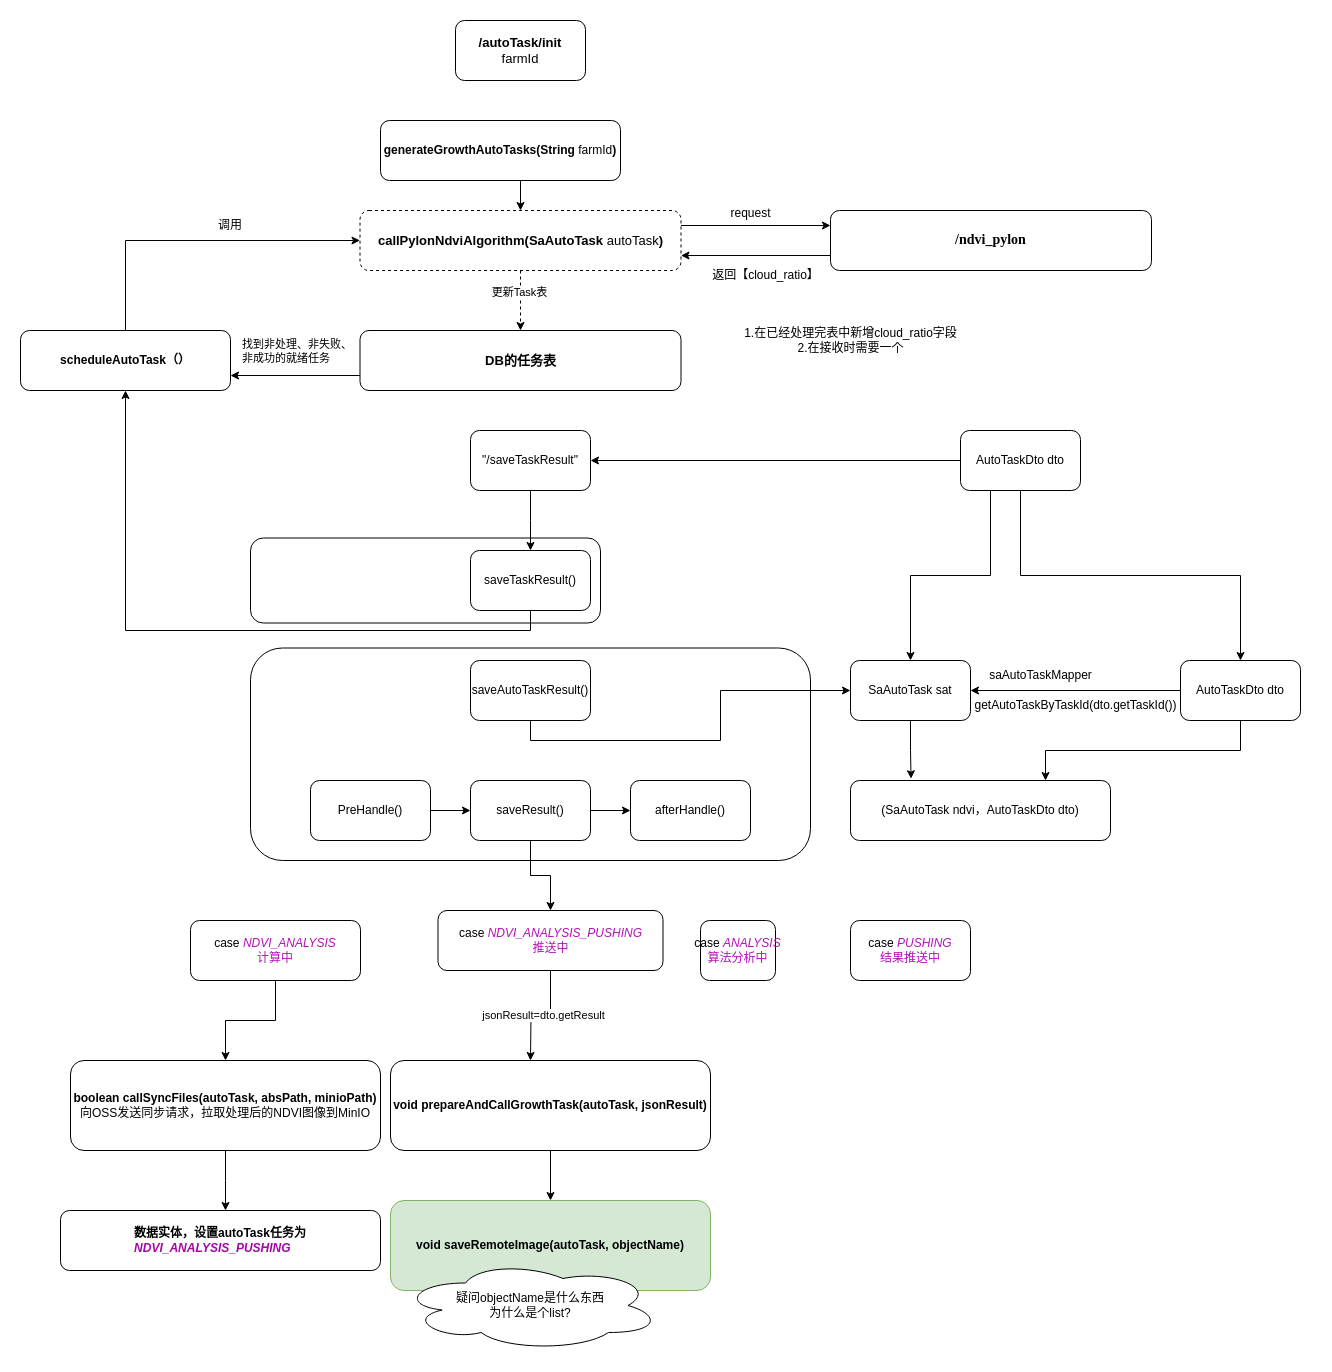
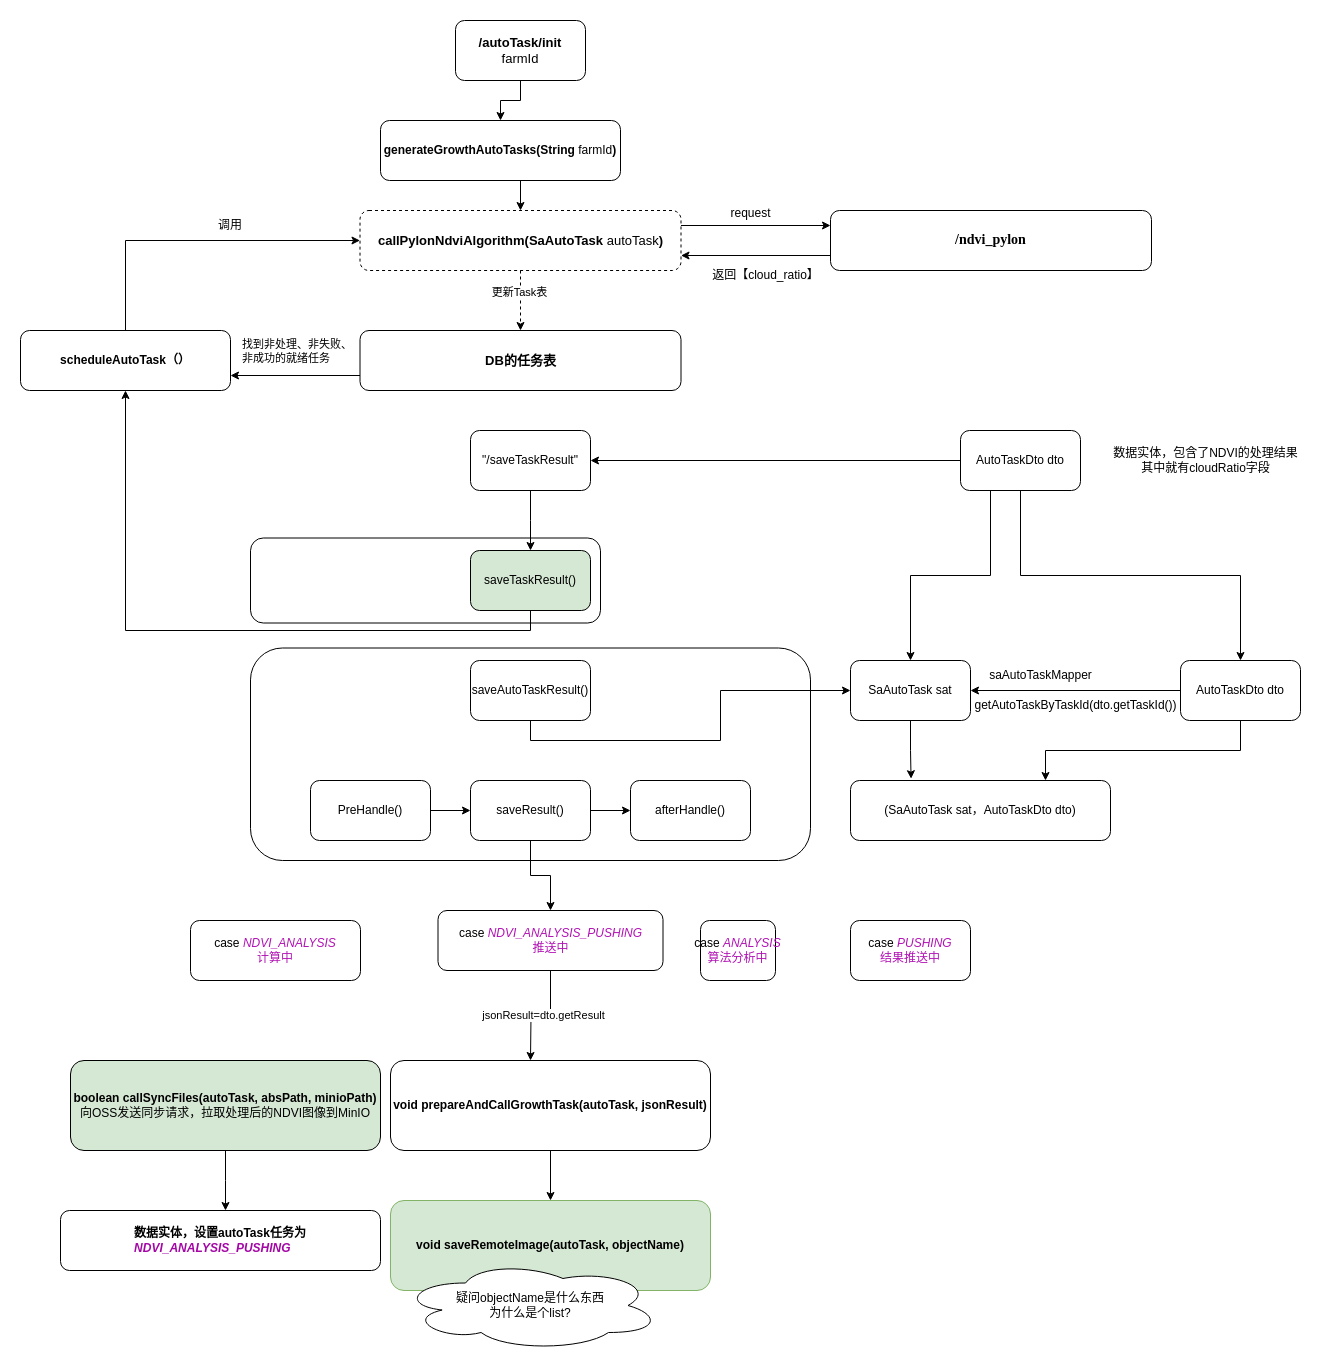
edge "/autoTask/init farmId" -> "generateGrowthAutoTasks(String farmId)": added
node "1.在已经处理完表中新增cloud_ratio字段 2.在接收时需要一个": removed
node "数据实体，包含了NDVI的处理结果 其中就有cloudRatio字段": added
node "saveTaskResult()": fillcolor #ffffff -> #d5e8d4
node "(SaAutoTask ndvi，AutoTaskDto dto)": label "(SaAutoTask ndvi，AutoTaskDto dto)" -> "(SaAutoTask sat，AutoTaskDto dto)"
edge "case NDVI_ANALYSIS 计算中" -> "boolean callSyncFiles(autoTask, absPath, minioPath) 向OSS发送同步请求，拉取处理后的NDVI图像到MinIO": removed
node "boolean callSyncFiles(autoTask, absPath, minioPath) 向OSS发送同步请求，拉取处理后的NDVI图像到MinIO": fillcolor #ffffff -> #d5e8d4
